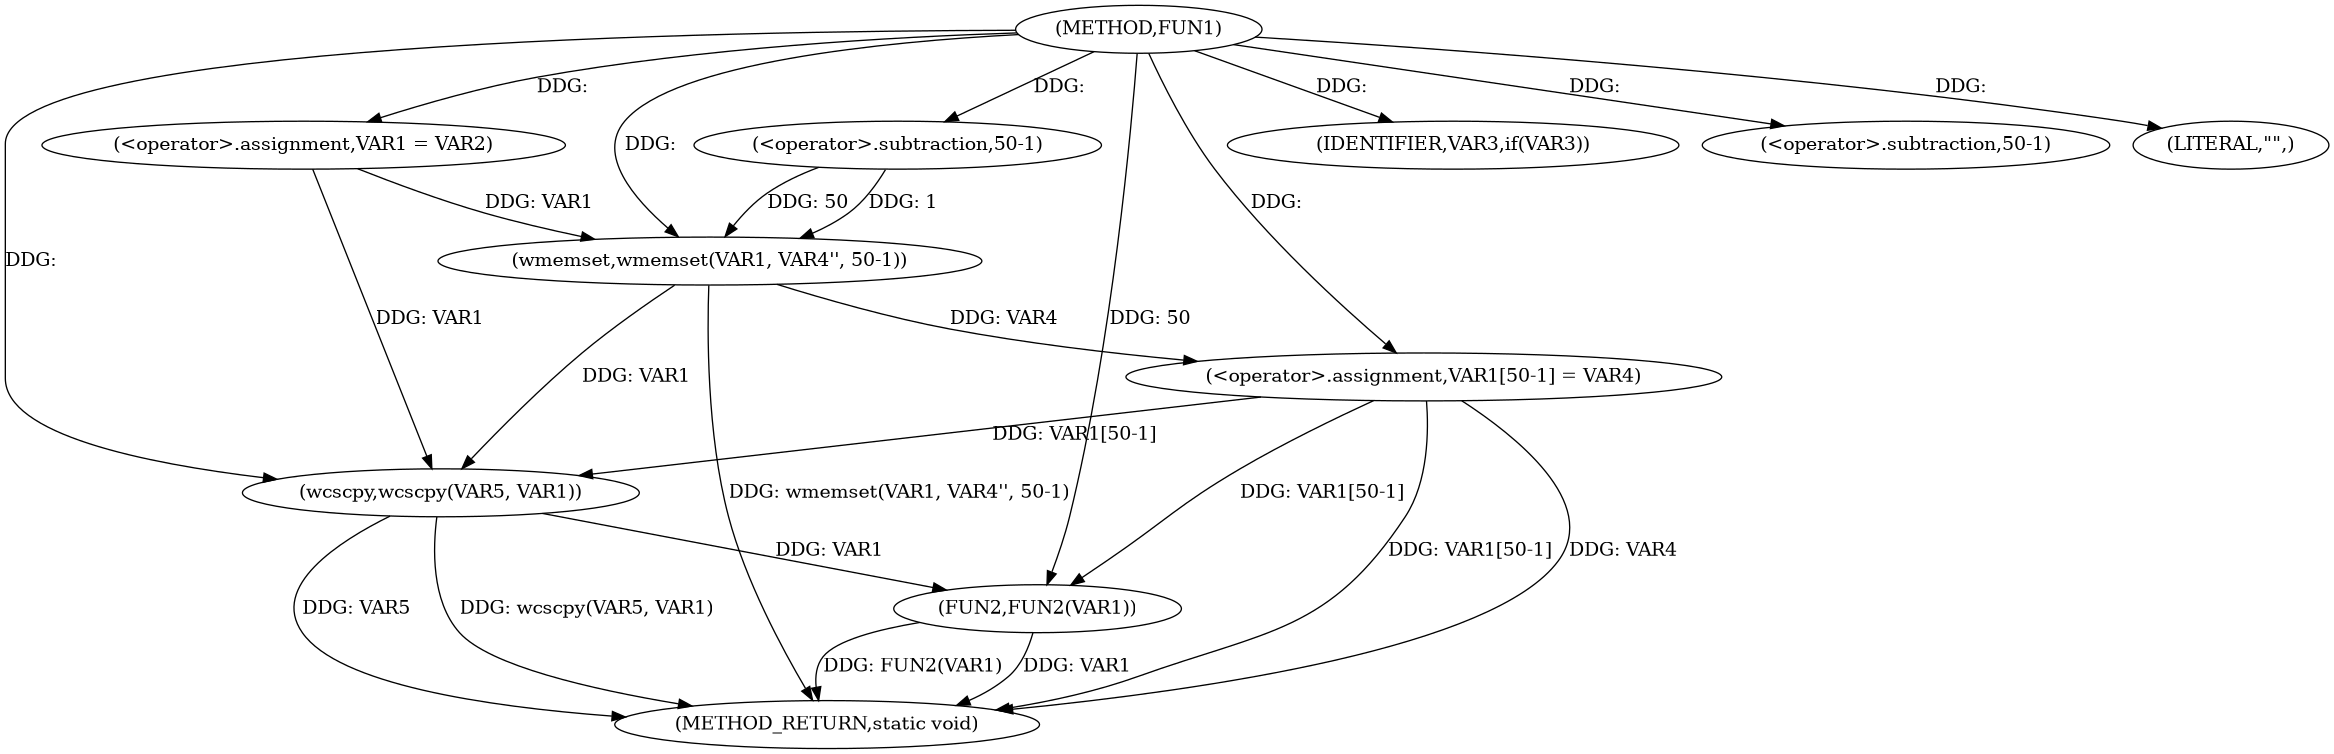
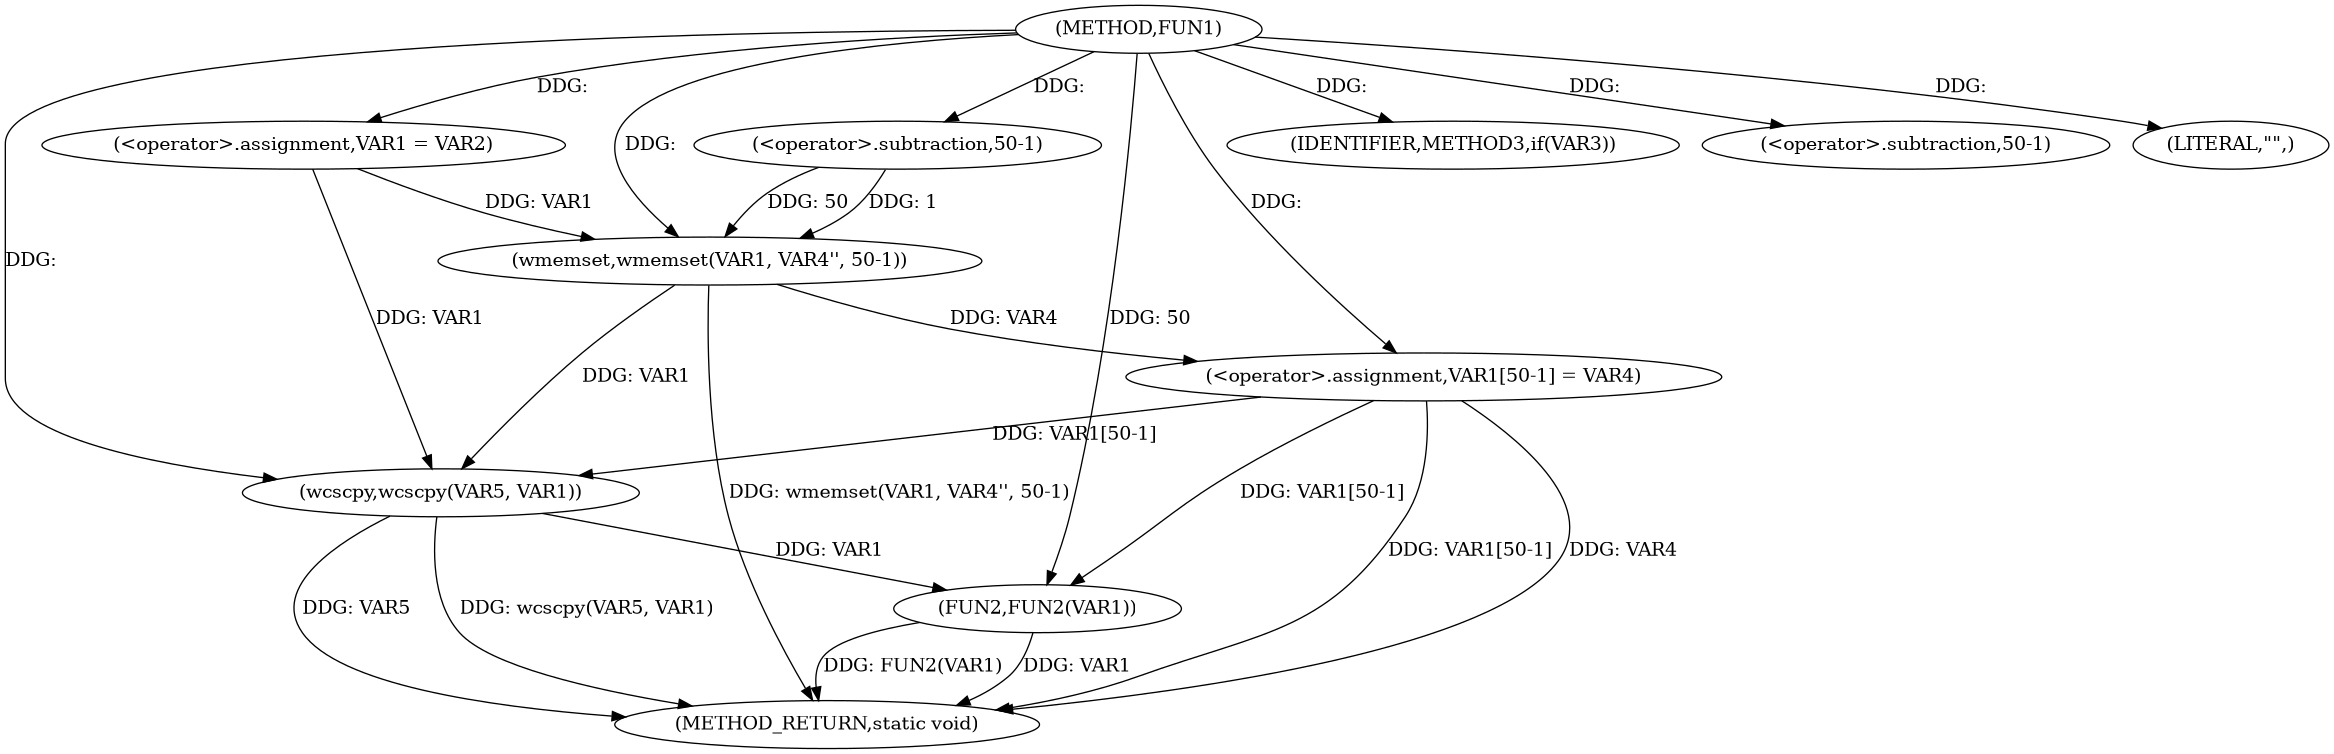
node "(IDENTIFIER,VAR3,if(VAR3))": label "(IDENTIFIER,VAR3,if(VAR3))" -> "(IDENTIFIER,METHOD3,if(VAR3))"
